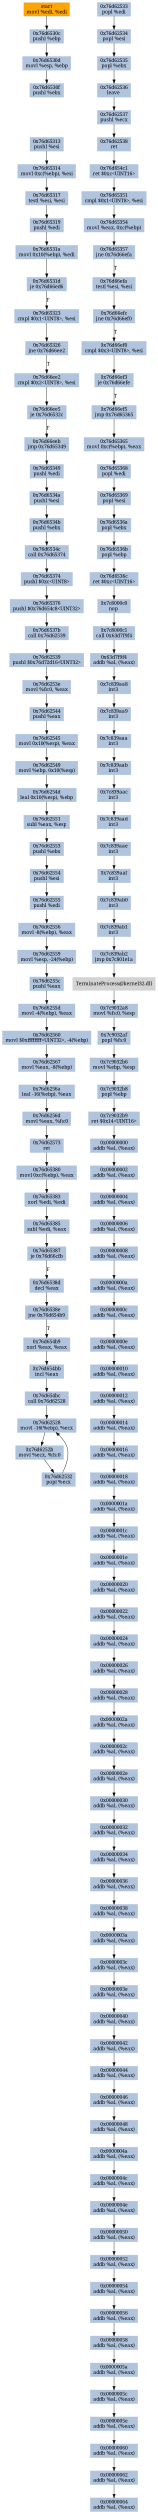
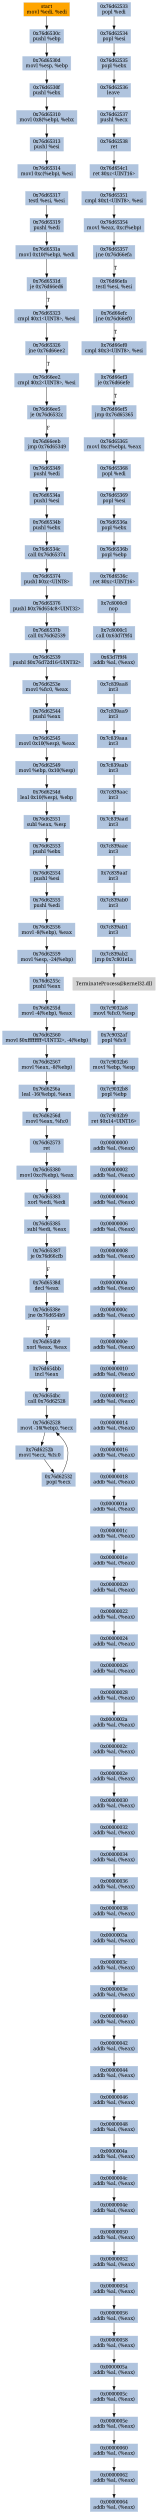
node "0x76d65310 movl 0x8(%ebp), %ebx": added
edge "0x76d65314 movl 0xc(%ebp), %esi" -> "0x76d65317 testl %esi, %esi": removed
edge "0x76d6531d je 0x76d66ed6" -> "0x76d65323 cmpl $0x1<UINT8>, %esi": label "F" -> "T"
